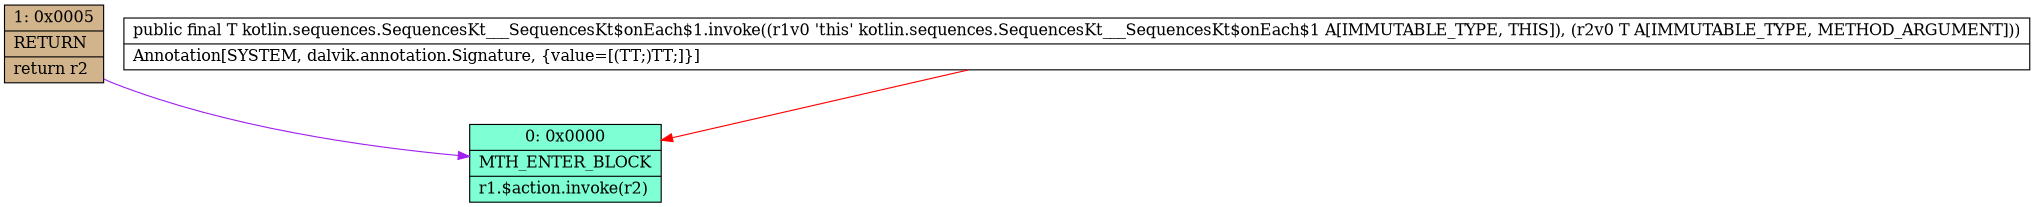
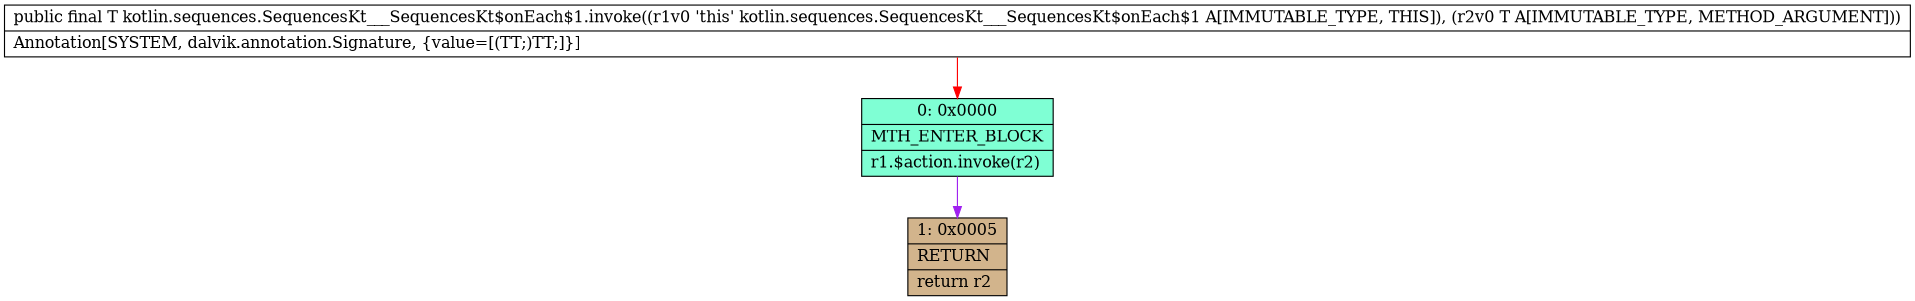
edge "1: 0x0005" -> "0: 0x0000": reversed
